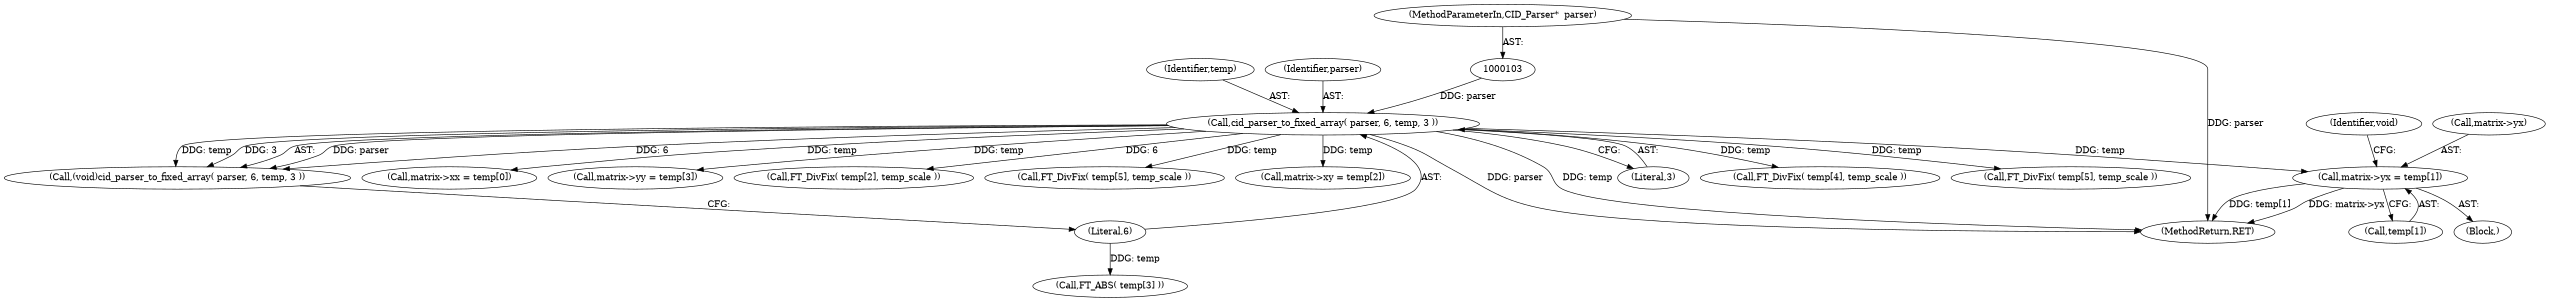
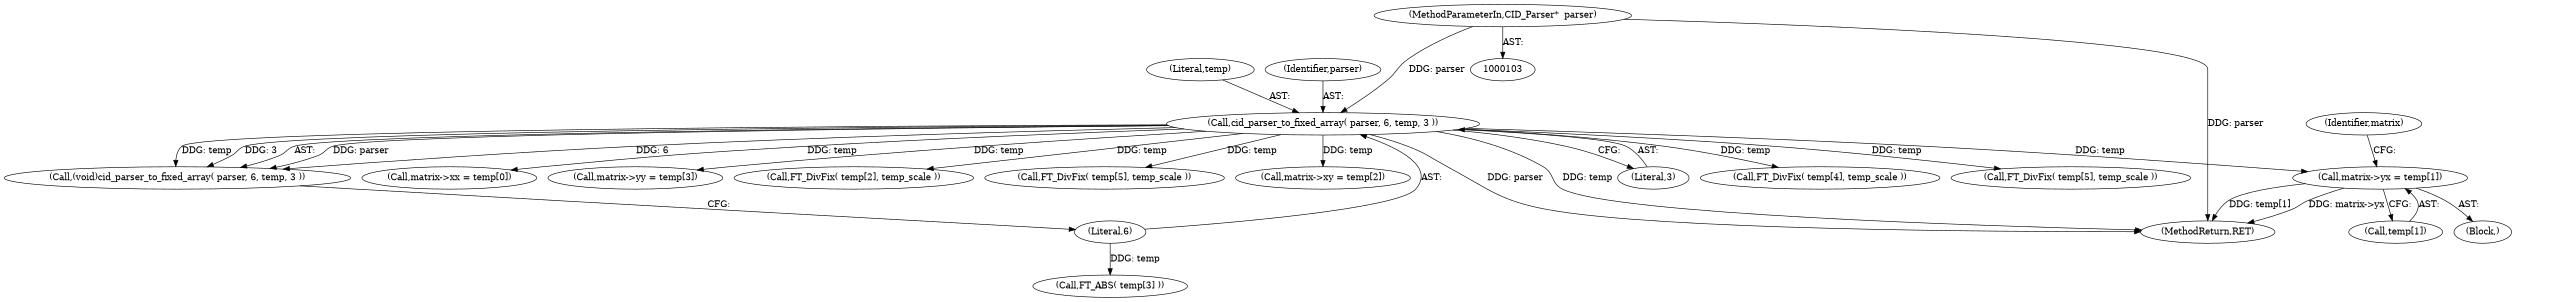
node "(Identifier,temp)": label "(Identifier,temp)" -> "(Literal,temp)"
edge "1000103" -> "(Call,cid_parser_to_fixed_array( parser, 6, temp, 3 ))": now "(MethodParameterIn,CID_Parser*  parser)" -> "(Call,cid_parser_to_fixed_array( parser, 6, temp, 3 ))"
node "(Identifier,void)": label "(Identifier,void)" -> "(Identifier,matrix)"
node "(Call,matrix->yx)": removed
edge "(Call,cid_parser_to_fixed_array( parser, 6, temp, 3 ))" -> "(Call,FT_DivFix( temp[2], temp_scale ))": label "DDG: 6" -> "DDG: temp"
